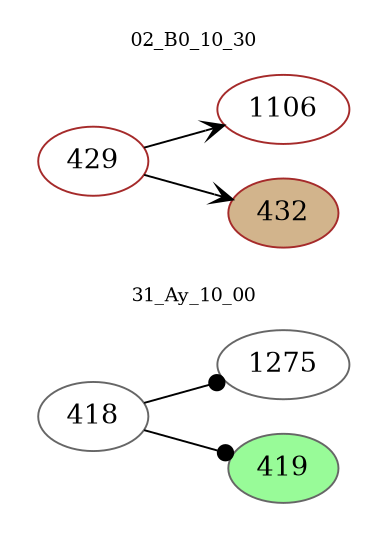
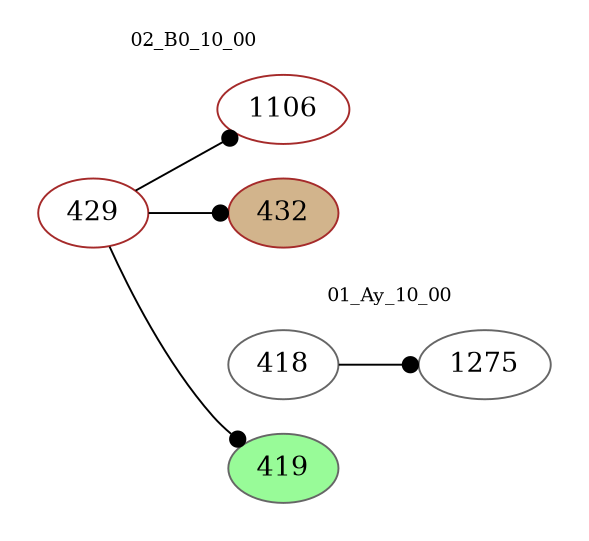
cluster "02_B0_10_30": label "02_B0_10_30" -> "02_B0_10_00"
edge "429" -> "1106": arrowhead vee -> dot
edge "429" -> "432": arrowhead vee -> dot
cluster "31_Ay_10_00": label "31_Ay_10_00" -> "01_Ay_10_00"
edge "418" -> "419": now "429" -> "419"
